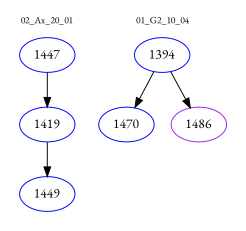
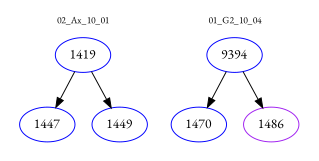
cluster "02_Ax_20_01": label "02_Ax_20_01" -> "02_Ax_10_01"
node "1394": label "1394" -> "9394"
edge "1447" -> "1419": reversed
